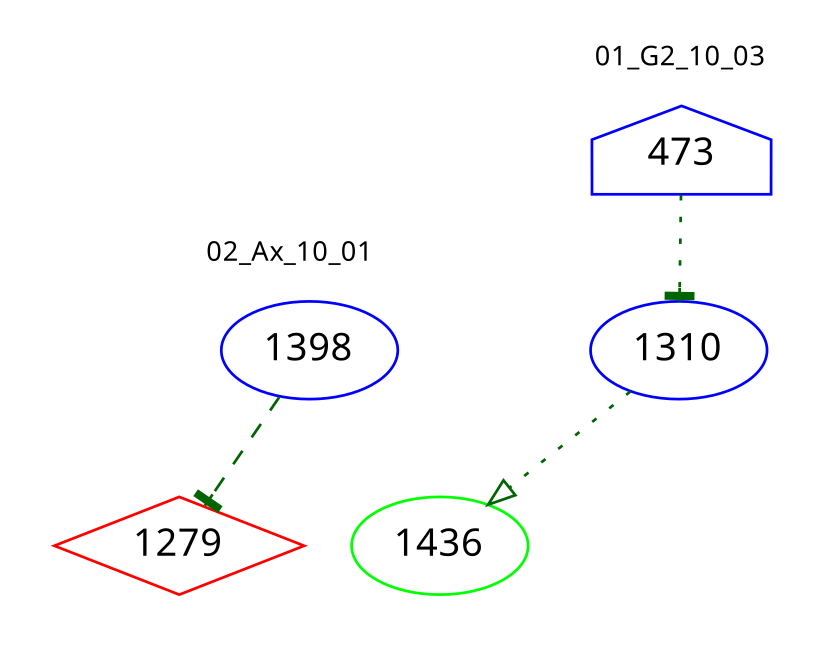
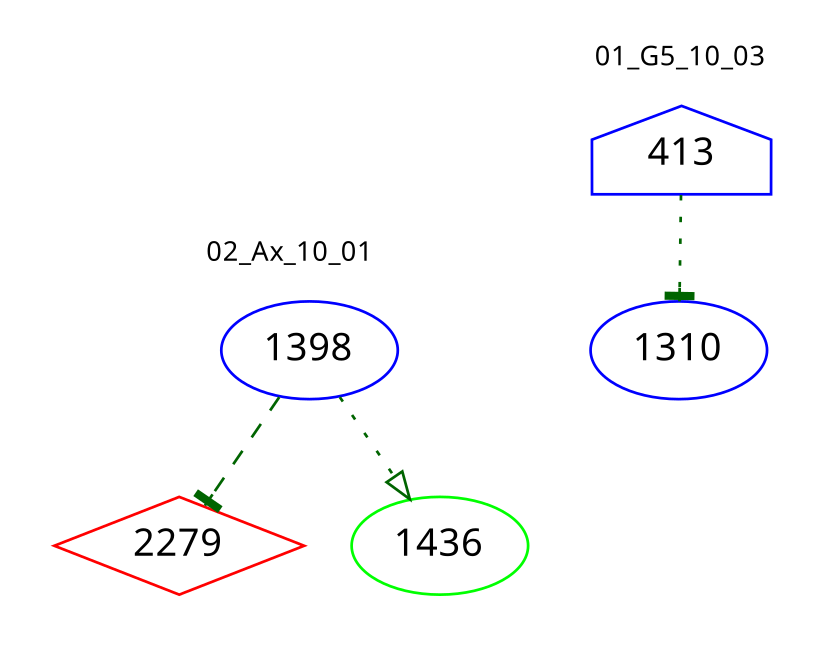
cluster "01_G2_10_03": label "01_G2_10_03" -> "01_G5_10_03"
node "473": label "473" -> "413"
edge "1310" -> "1436": now "1398" -> "1436"
node "1279": label "1279" -> "2279"
